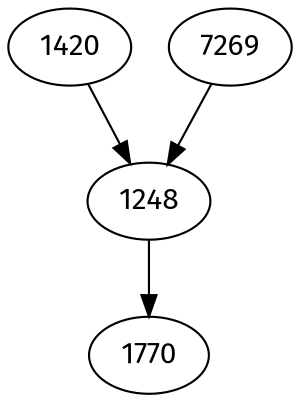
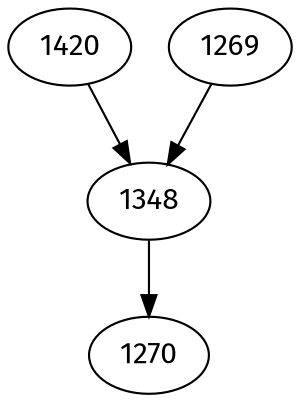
node "7269": label "7269" -> "1269"
node "1248": label "1248" -> "1348"
node "1770": label "1770" -> "1270"
